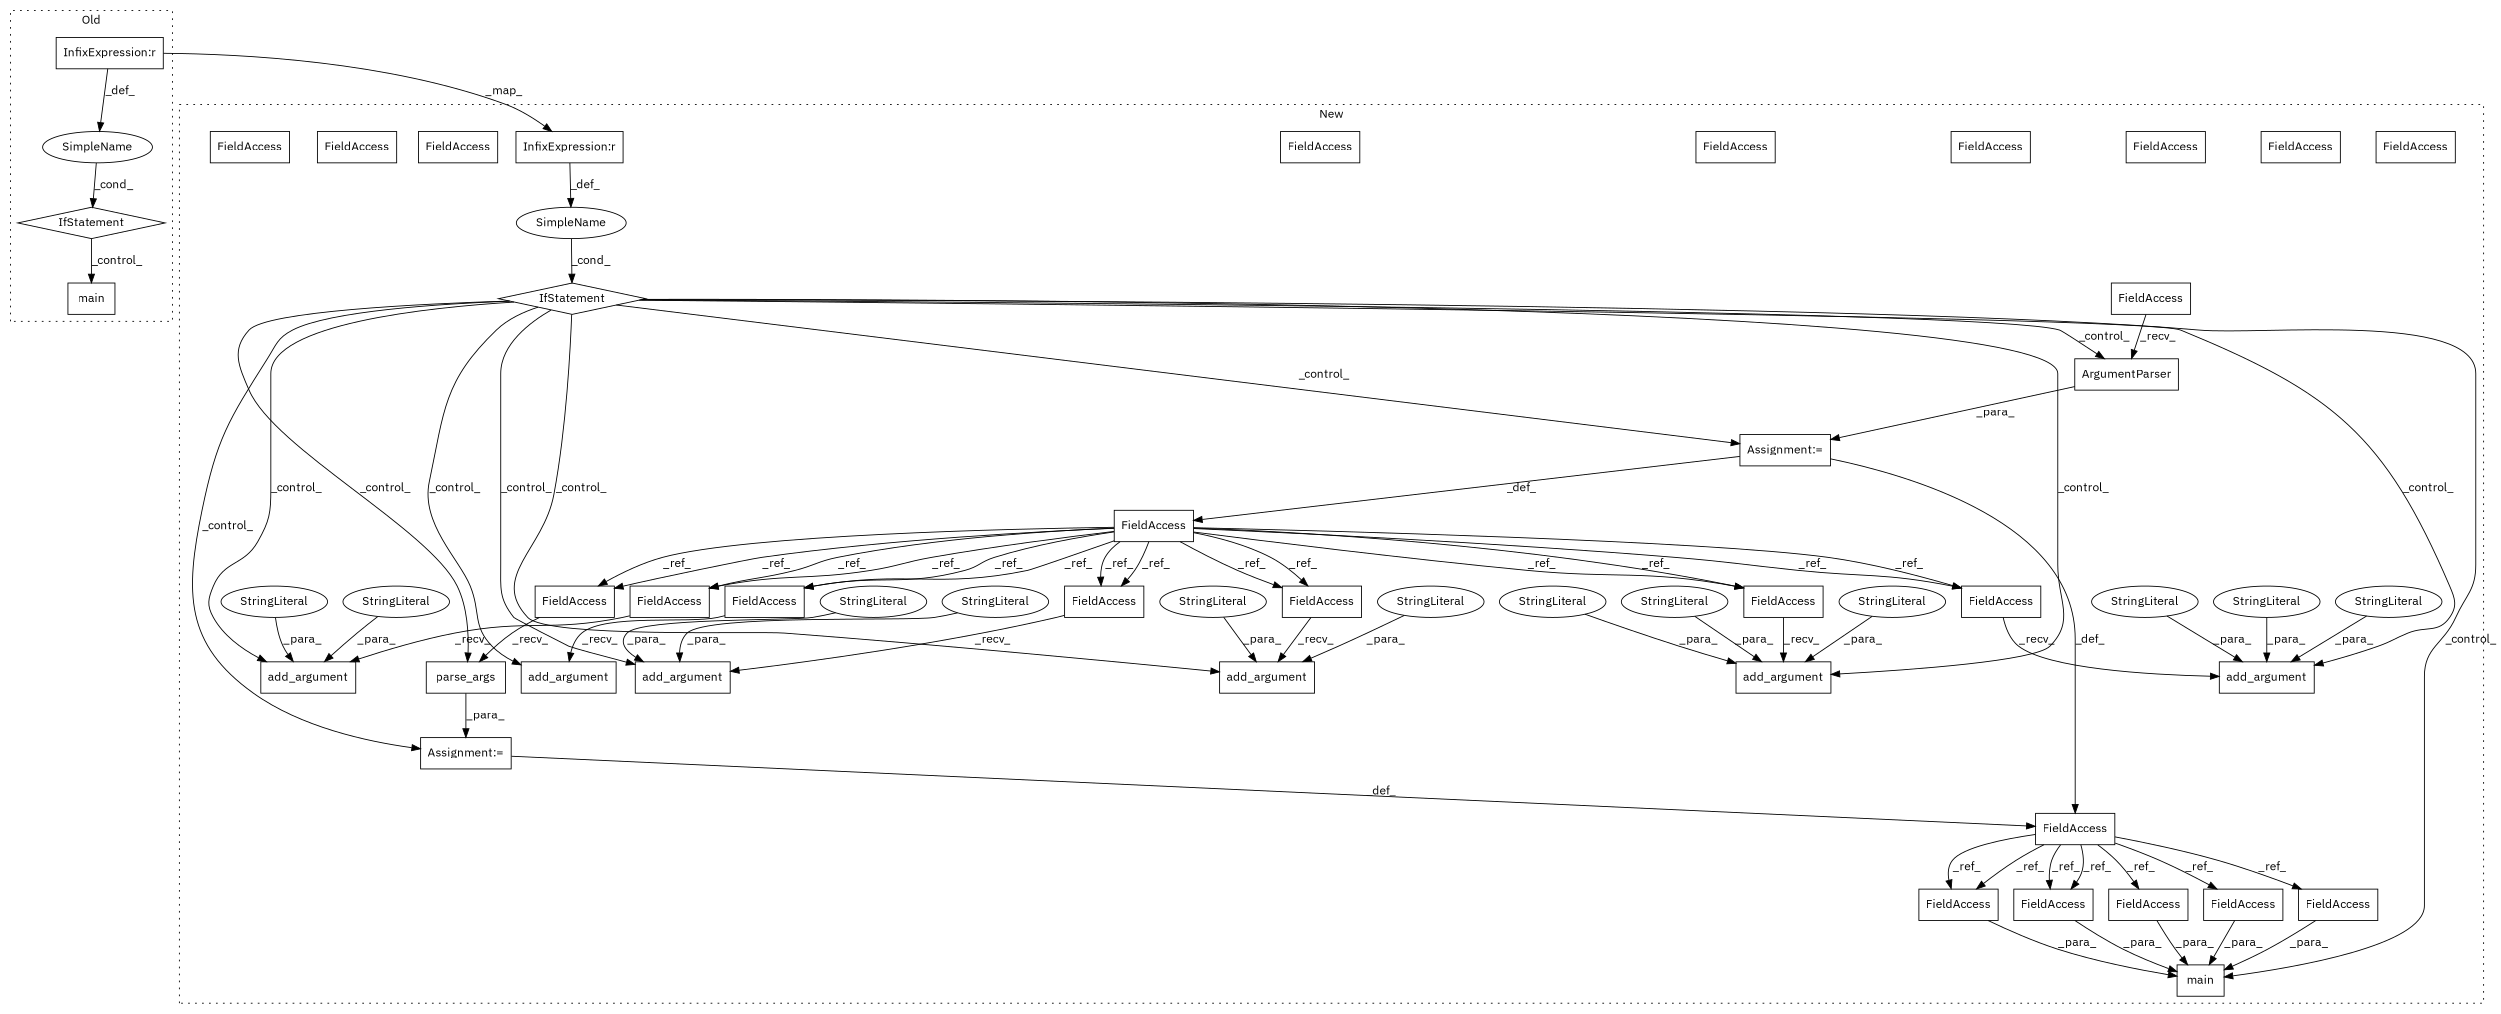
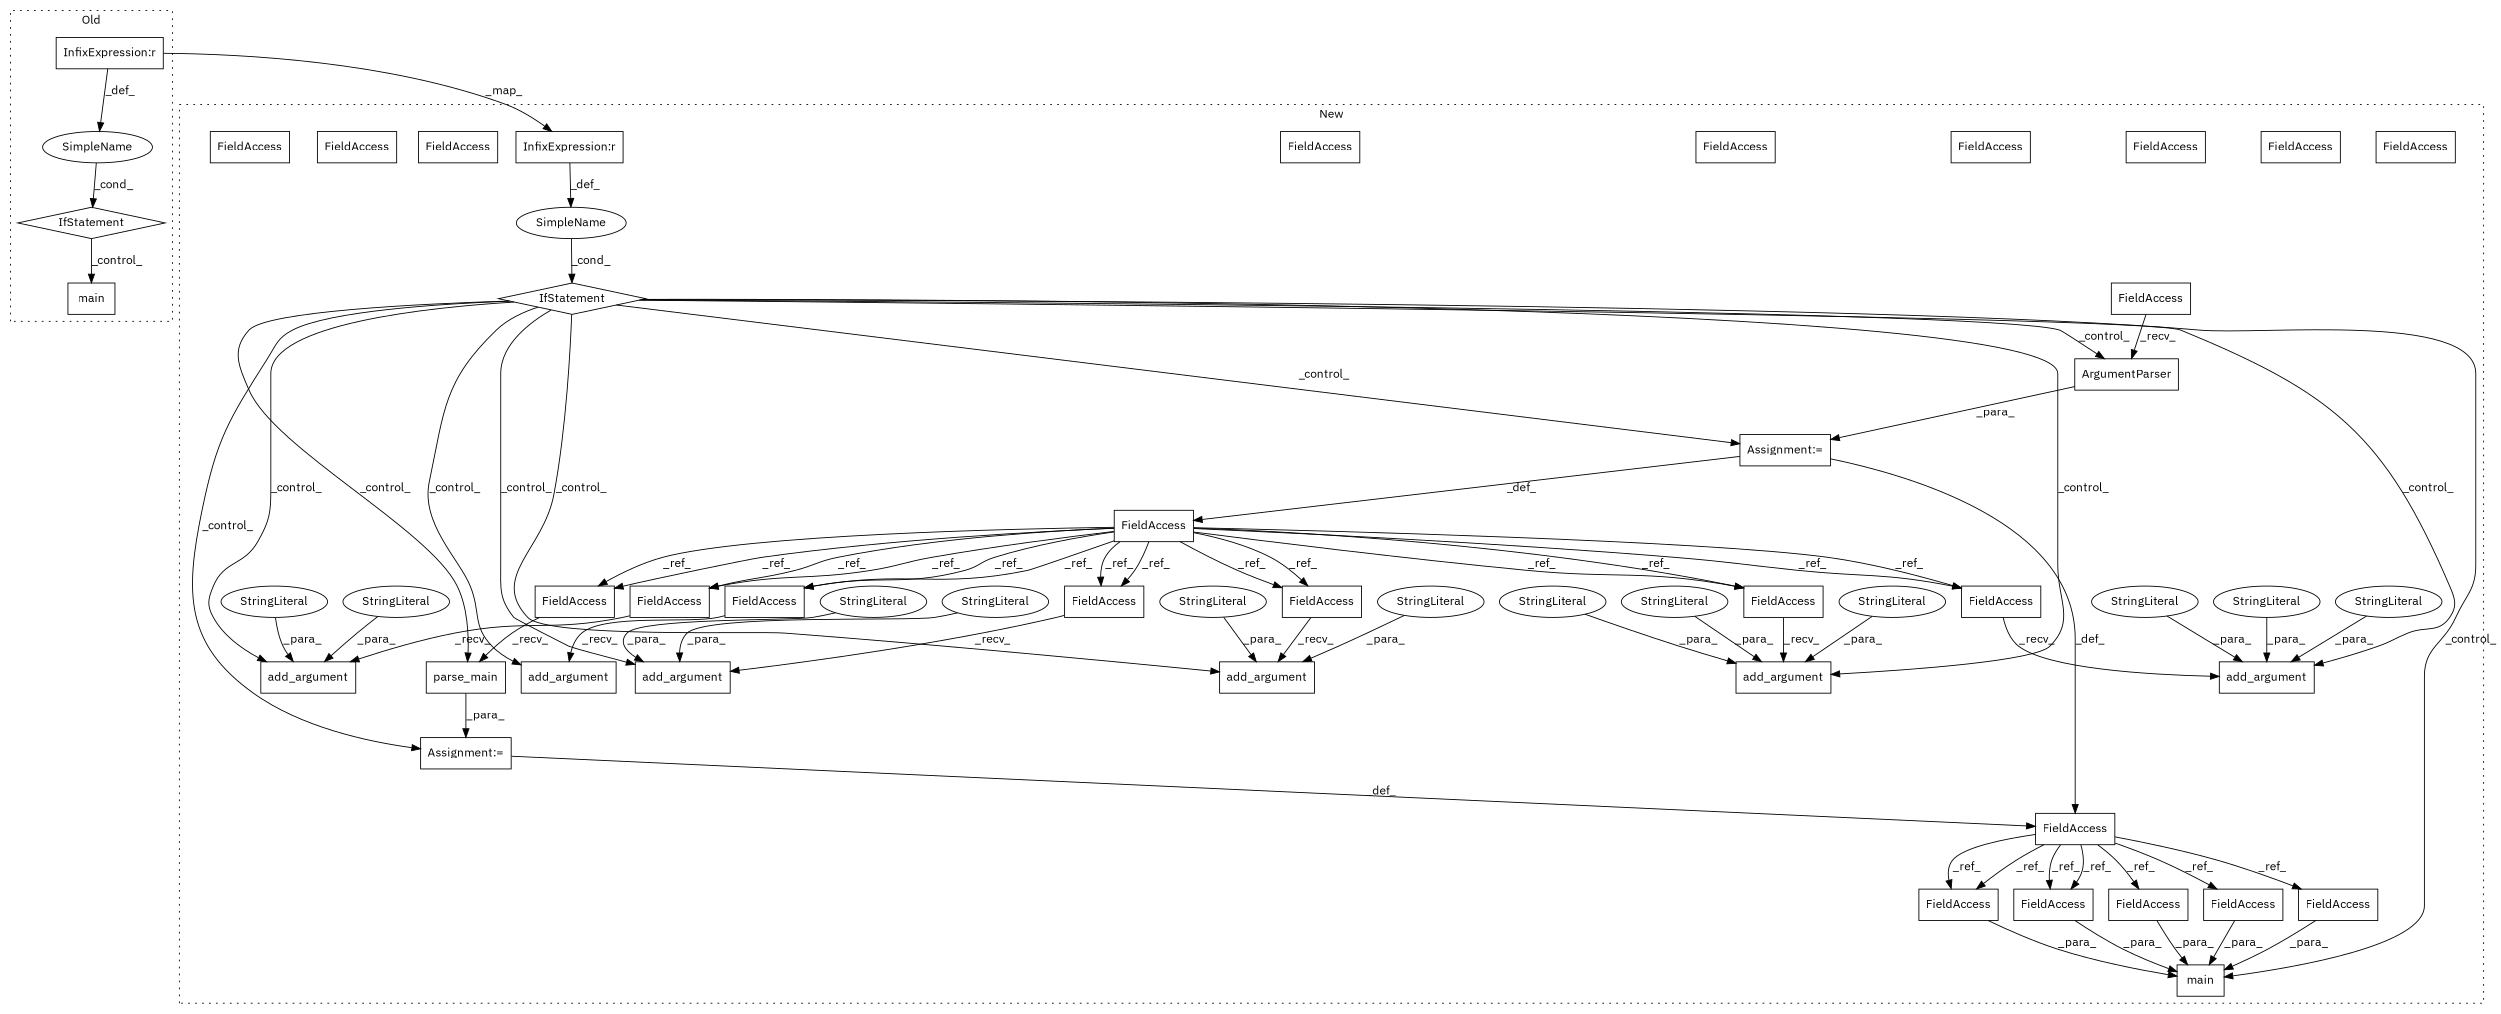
node "parse_args": label "parse_args" -> "parse_main"
